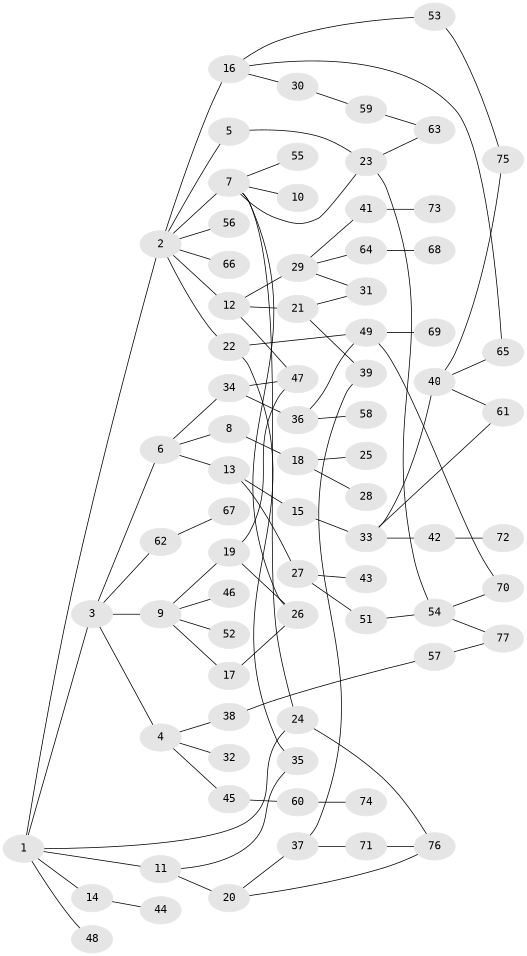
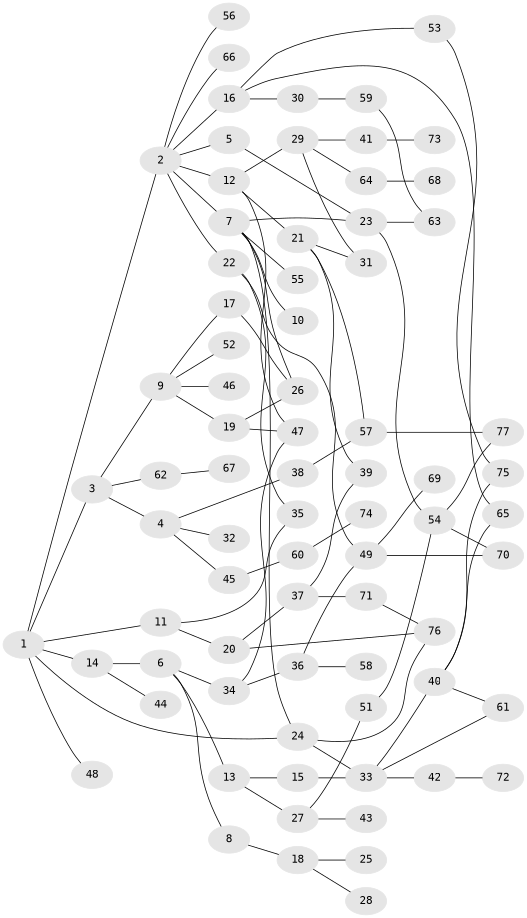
edge "21" -- "57": added
edge "6" -- "3": now "6" -- "14"
edge "24" -- "33": added
